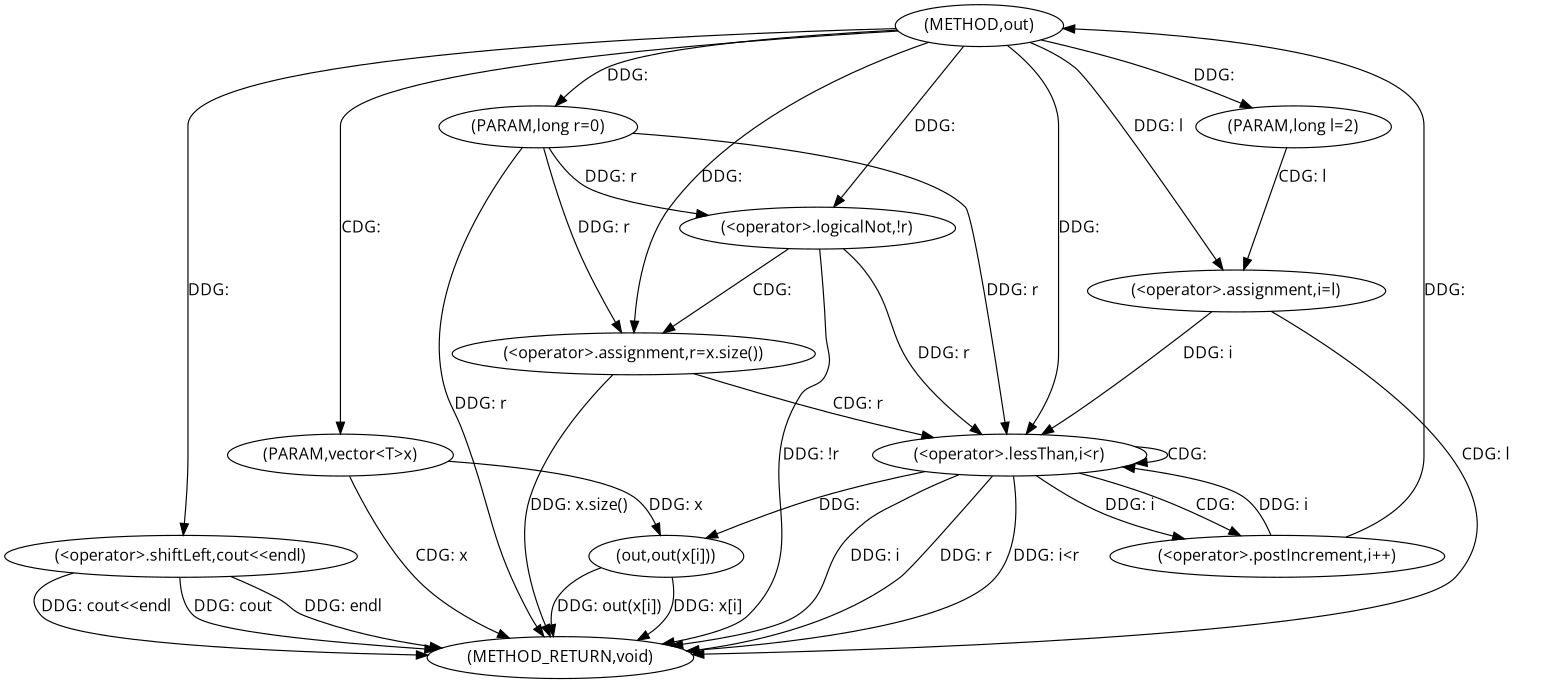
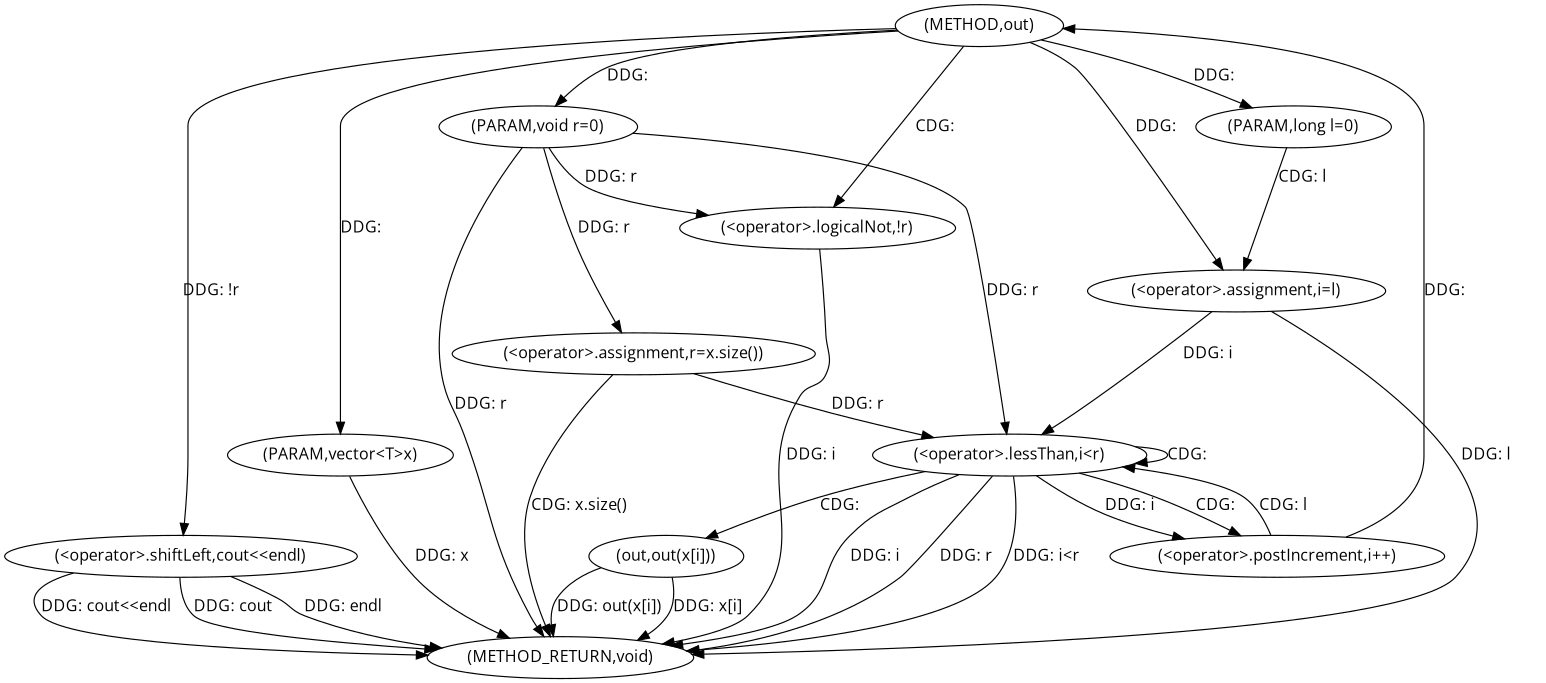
node "(PARAM,long r=0)": label "(PARAM,long r=0)" -> "(PARAM,void r=0)"
edge "(METHOD,out)" -> "(<operator>.logicalNot,!r)": label "DDG: " -> "CDG: "
edge "(METHOD,out)" -> "(<operator>.assignment,i=l)": label "DDG: l" -> "DDG: "
node "(PARAM,long l=2)": label "(PARAM,long l=2)" -> "(PARAM,long l=0)"
edge "(METHOD,out)" -> "(<operator>.assignment,r=x.size())": removed, label "DDG:"
edge "(METHOD,out)" -> "(PARAM,vector<T>x)": label "CDG: " -> "DDG: "
edge "(METHOD,out)" -> "(<operator>.lessThan,i<r)": removed, label "DDG:"
edge "(<operator>.logicalNot,!r)" -> "(<operator>.assignment,r=x.size())": removed, label "CDG:"
edge "(METHOD,out)" -> "(<operator>.shiftLeft,cout<<endl)": label "DDG: " -> "DDG: !r"
edge "(<operator>.logicalNot,!r)" -> "(<operator>.lessThan,i<r)": removed, label "DDG: r"
edge "(<operator>.assignment,r=x.size())" -> "(<operator>.lessThan,i<r)": label "CDG: r" -> "DDG: r"
edge "(<operator>.logicalNot,!r)" -> "(METHOD_RETURN,void)": label "DDG: !r" -> "DDG: i"
edge "(<operator>.assignment,i=l)" -> "(METHOD_RETURN,void)": label "CDG: l" -> "DDG: l"
edge "(PARAM,vector<T>x)" -> "(out,out(x[i]))": removed, label "DDG: x"
edge "(<operator>.assignment,r=x.size())" -> "(METHOD_RETURN,void)": label "DDG: x.size()" -> "CDG: x.size()"
edge "(<operator>.lessThan,i<r)" -> "(out,out(x[i]))": label "DDG: " -> "CDG: "
edge "(<operator>.postIncrement,i++)" -> "(<operator>.lessThan,i<r)": label "DDG: i" -> "CDG: l"
edge "(PARAM,vector<T>x)" -> "(METHOD_RETURN,void)": label "CDG: x" -> "DDG: x"
